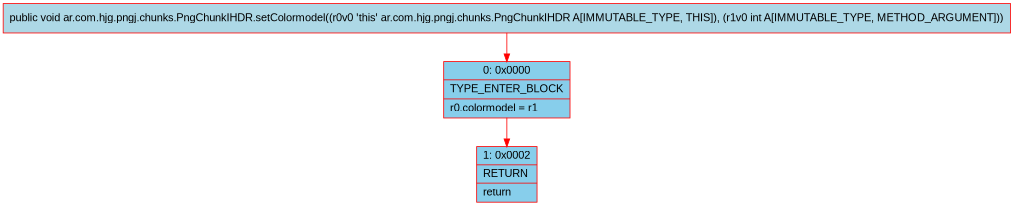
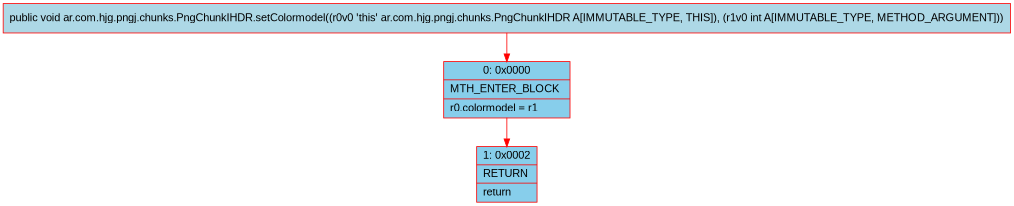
node "0: 0x0000": text "TYPE_ENTER_BLOCK" -> "MTH_ENTER_BLOCK"
